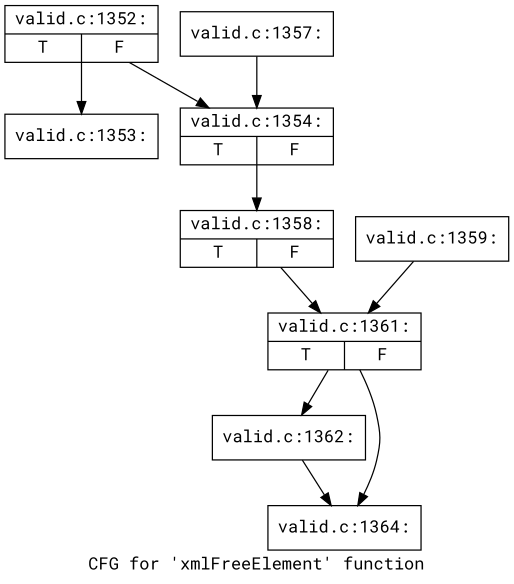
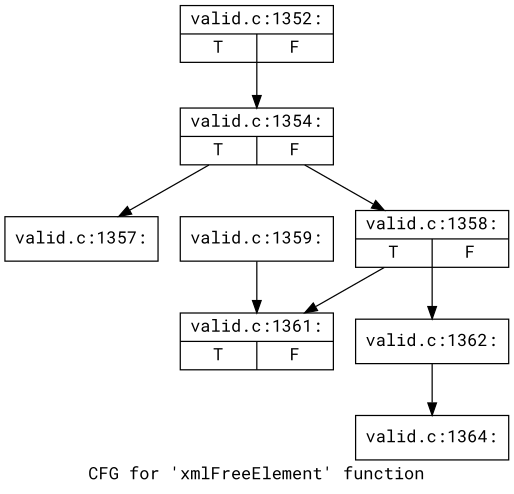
edge "valid.c:1357:" -> "valid.c:1354:": reversed
node "valid.c:1353:": removed
edge "valid.c:1361:" -> "valid.c:1362:": now "valid.c:1358:" -> "valid.c:1362:"
edge "valid.c:1361:" -> "valid.c:1364:": removed
